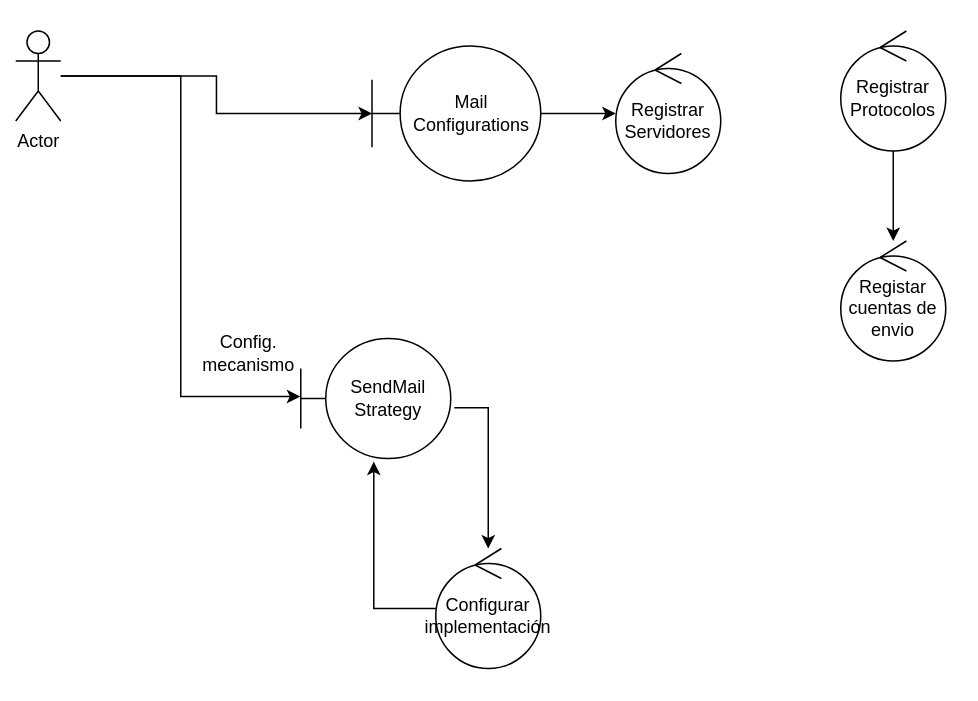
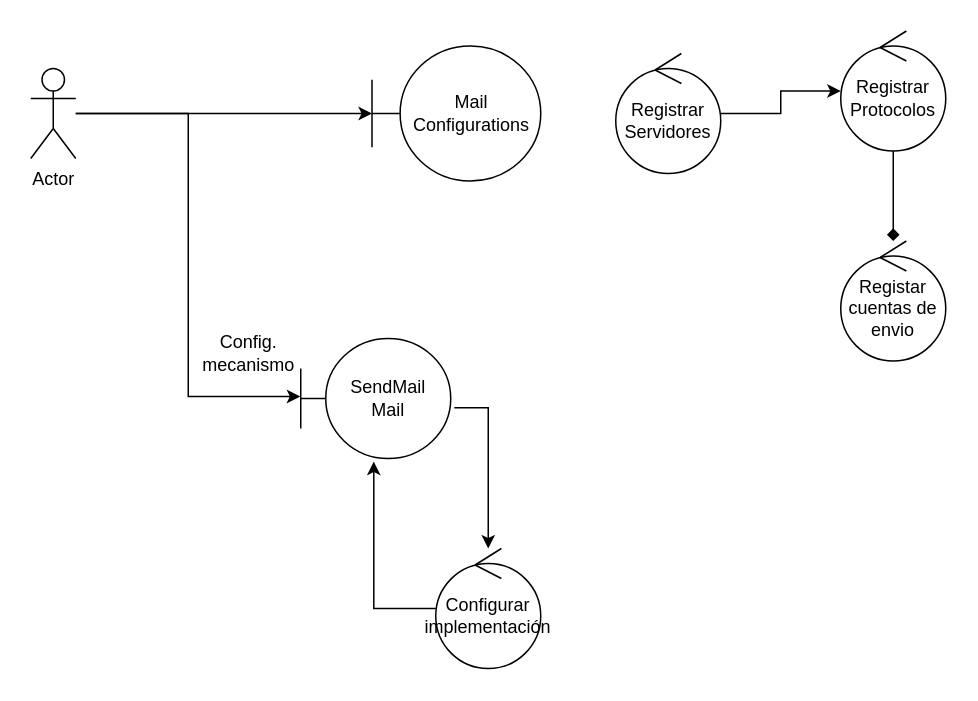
node "Actor": moved (38, 76) -> (53, 113)
edge "Registrar Servidores" -> "Registrar Protocolos": added
edge "Mail Configurations" -> "Registrar Servidores": removed
edge "Registrar Protocolos" -> "Registar cuentas de envio": arrowhead classic -> diamond
node "SendMail Strategy": label "SendMail Strategy" -> "SendMail Mail"
